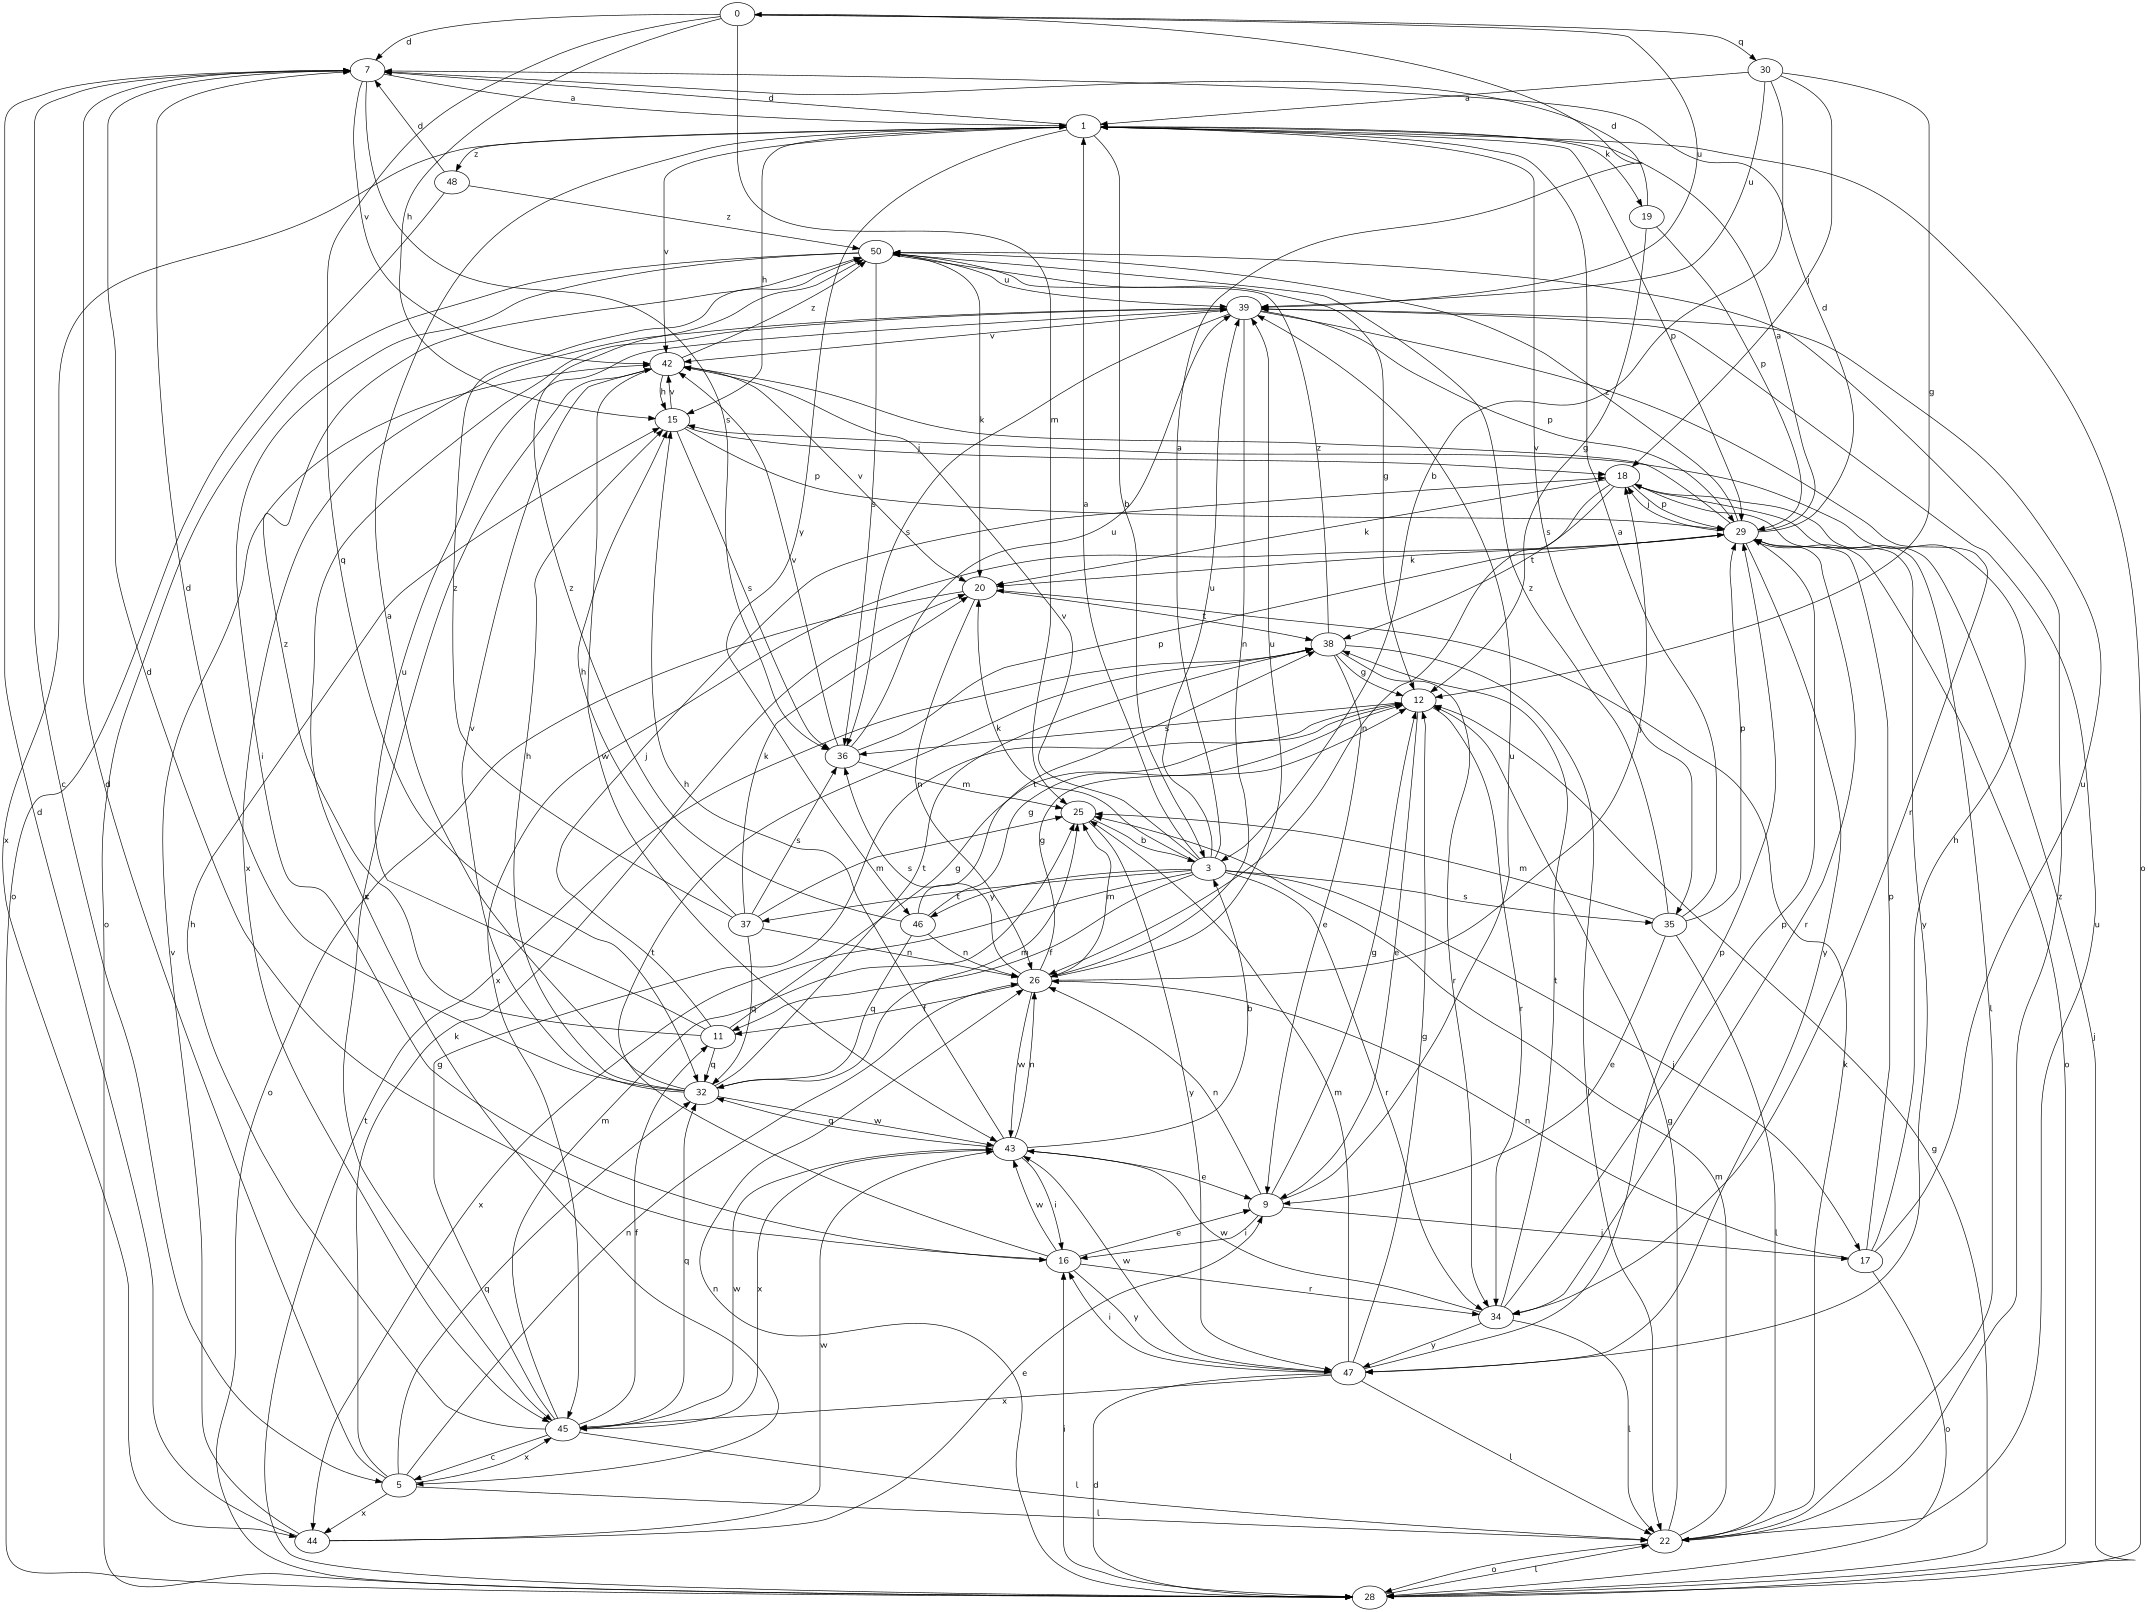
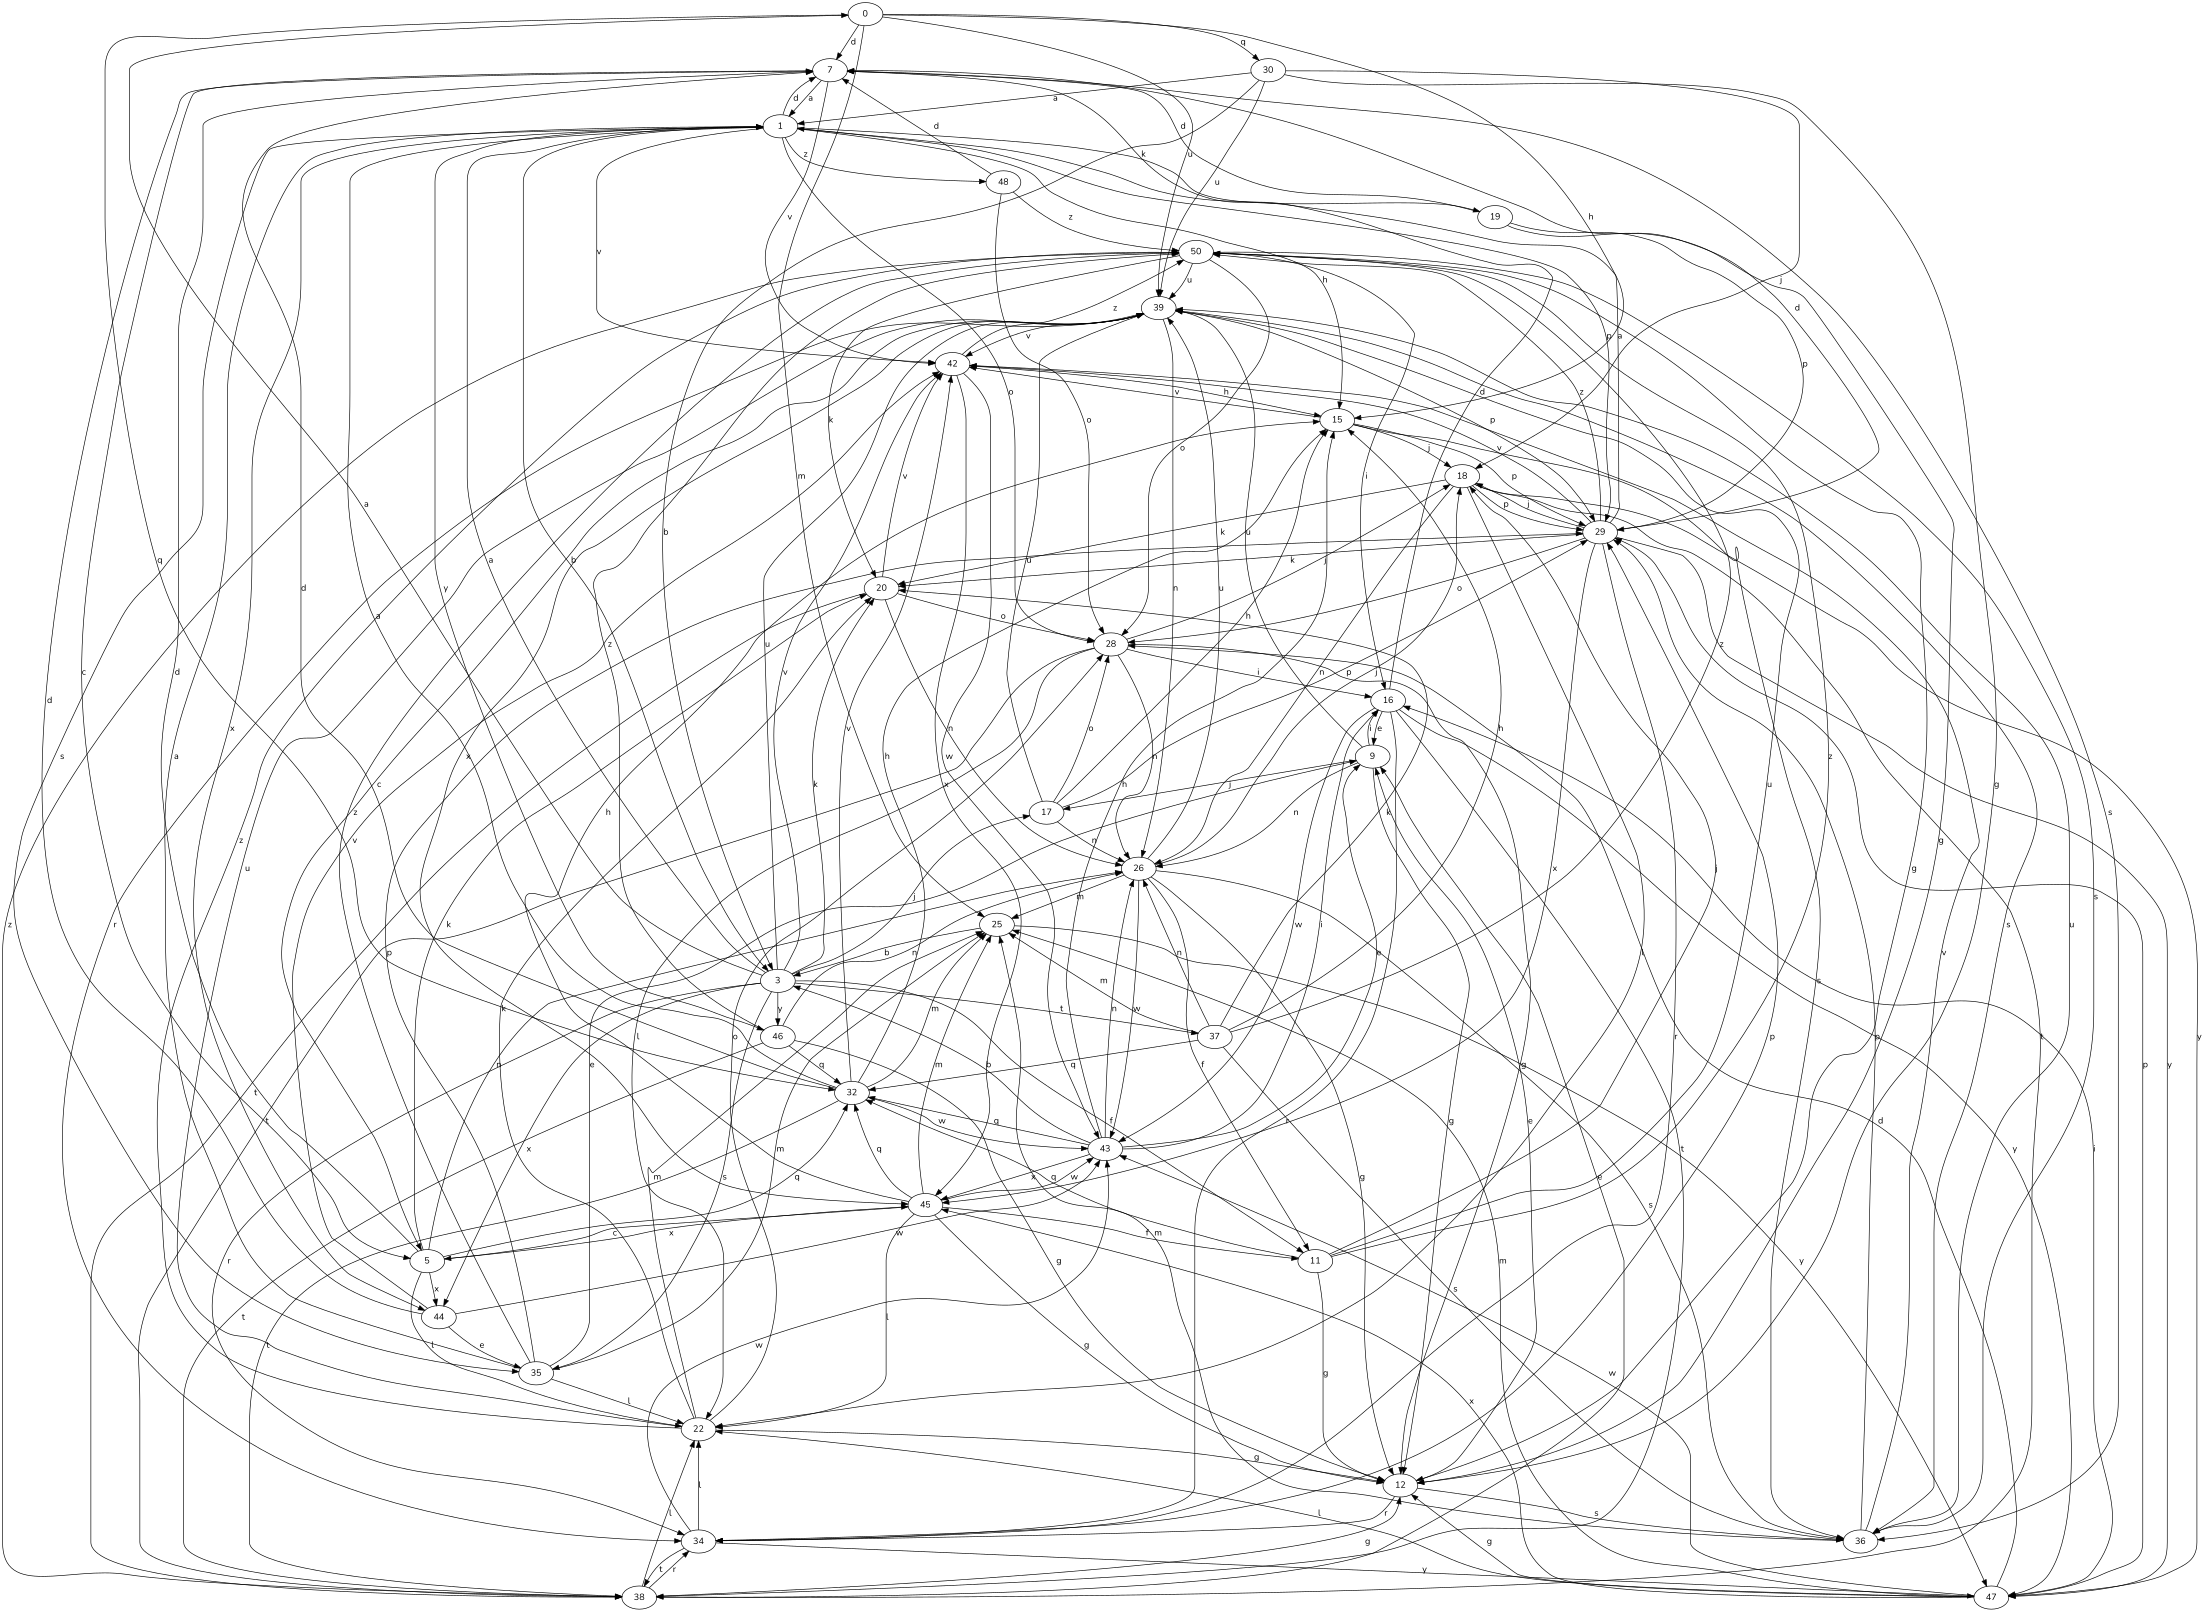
edge "42" -> "20": reversed
edge "44" -> "9": now "44" -> "35"
